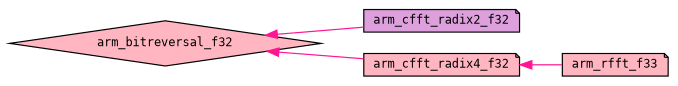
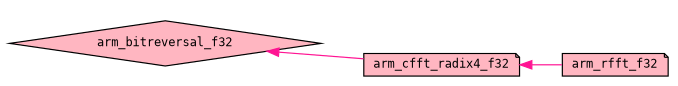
node "arm_cfft_radix2_f32": removed
node "arm_rfft_f33": label "arm_rfft_f33" -> "arm_rfft_f32"
